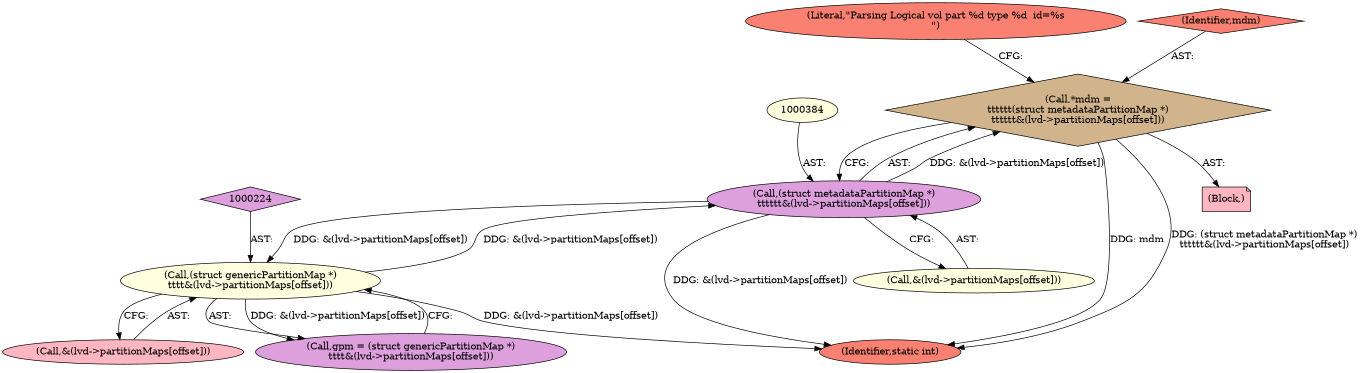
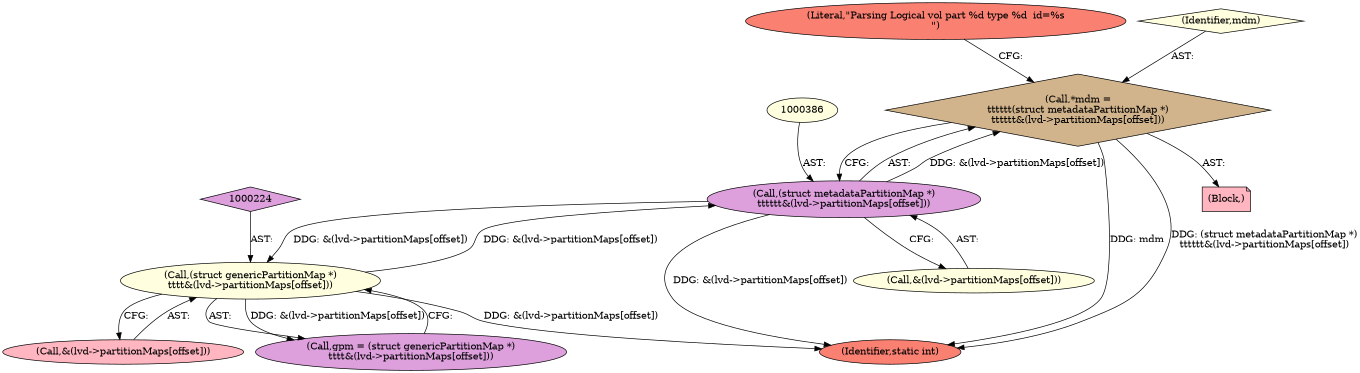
node "(Identifier,mdm)": fillcolor salmon -> lightyellow
node "1000384": label "1000384" -> "1000386"
